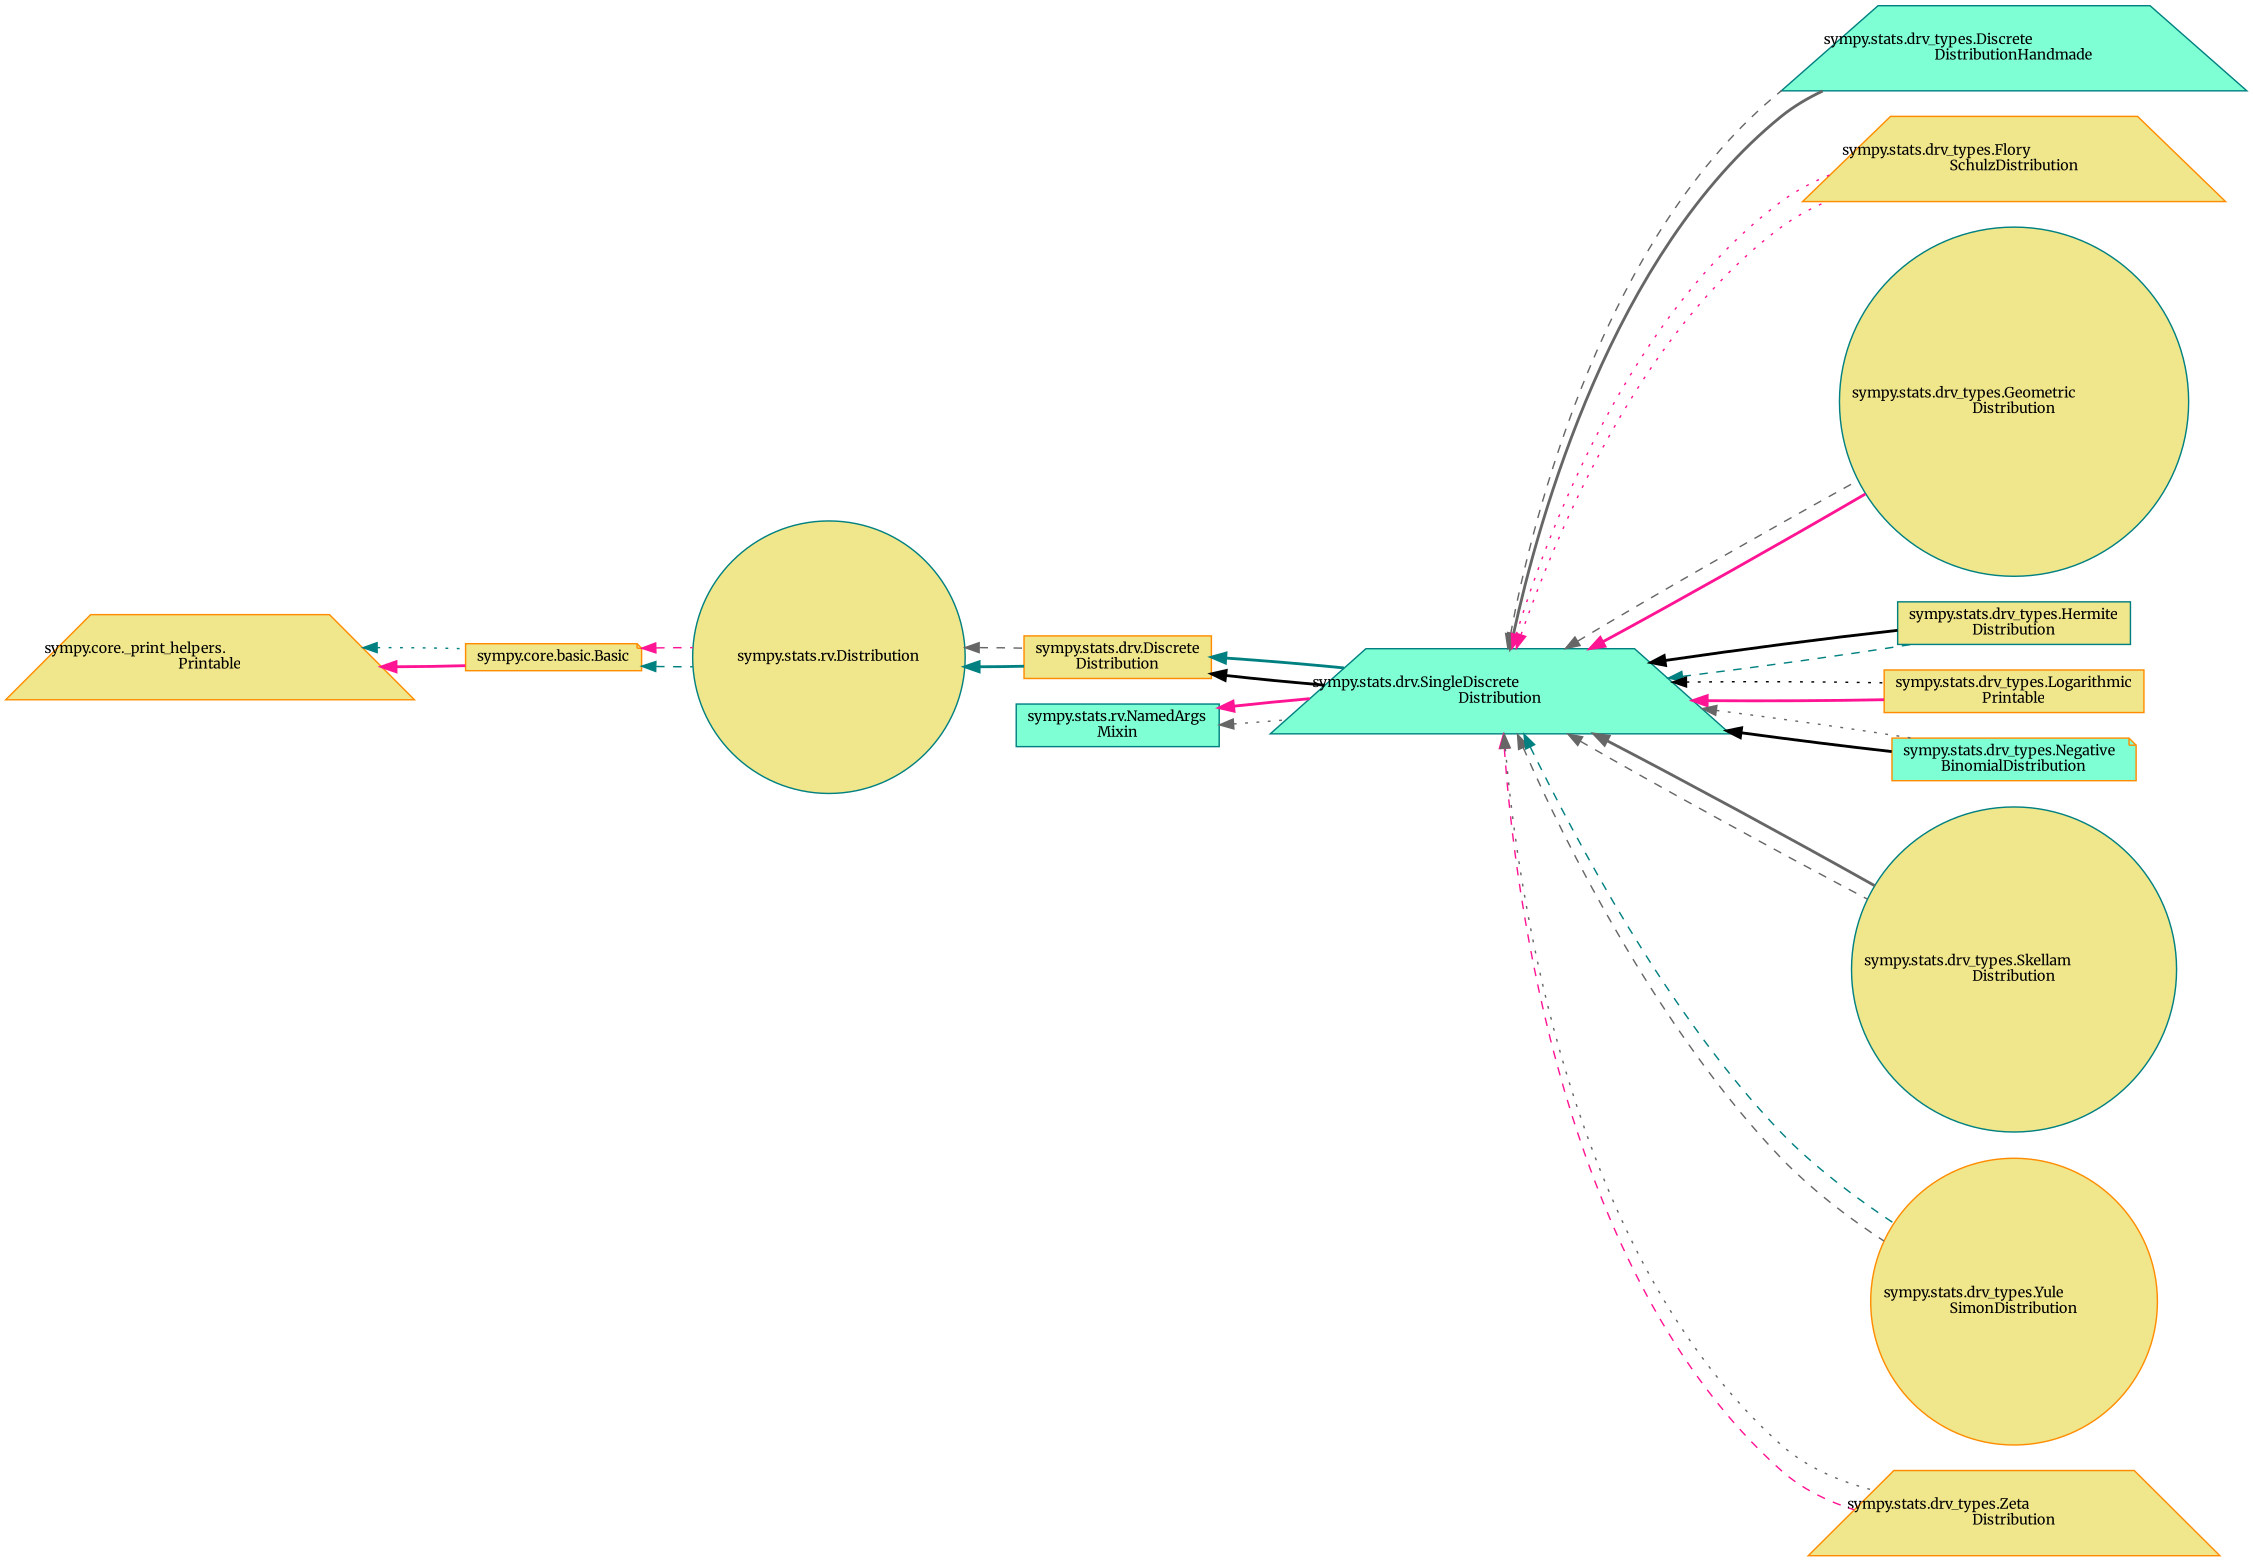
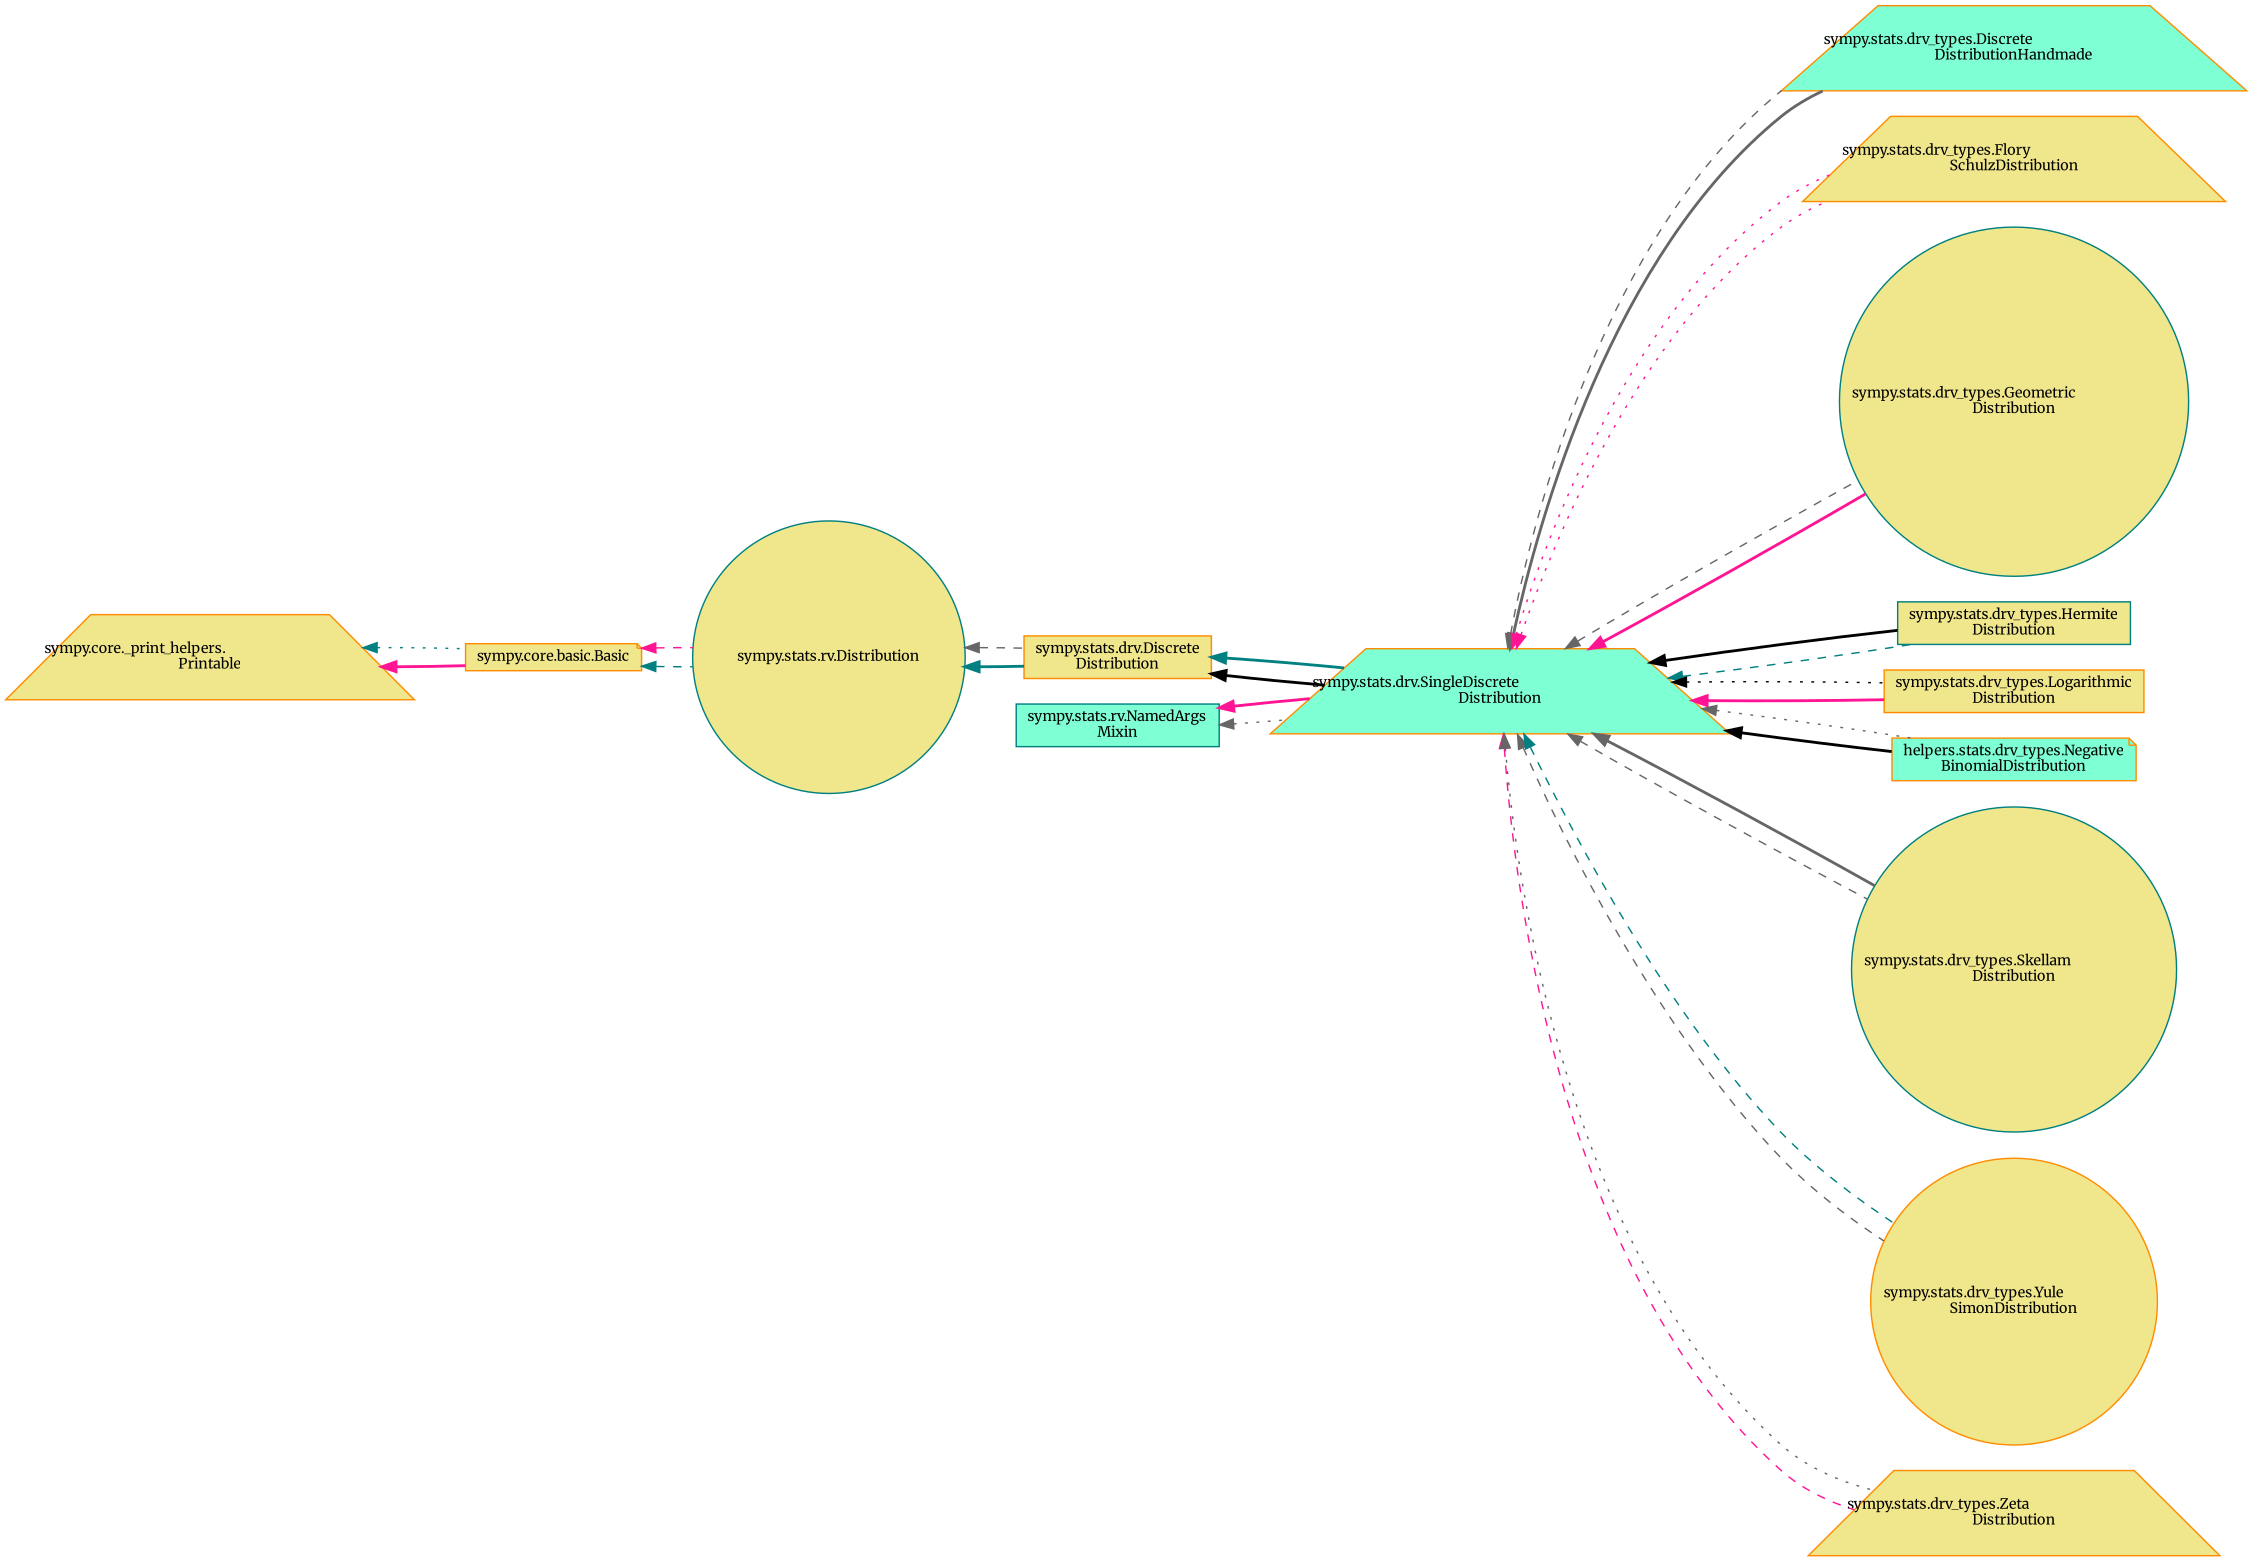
node "sympy.stats.drv_types.Discrete DistributionHandmade": color teal -> darkorange
node "sympy.stats.drv.SingleDiscrete Distribution": color teal -> darkorange
node "sympy.stats.drv_types.Logarithmic Printable": label "sympy.stats.drv_types.Logarithmic Printable" -> "sympy.stats.drv_types.Logarithmic Distribution"
node "sympy.stats.drv_types.Negative BinomialDistribution": label "sympy.stats.drv_types.Negative BinomialDistribution" -> "helpers.stats.drv_types.Negative BinomialDistribution"
